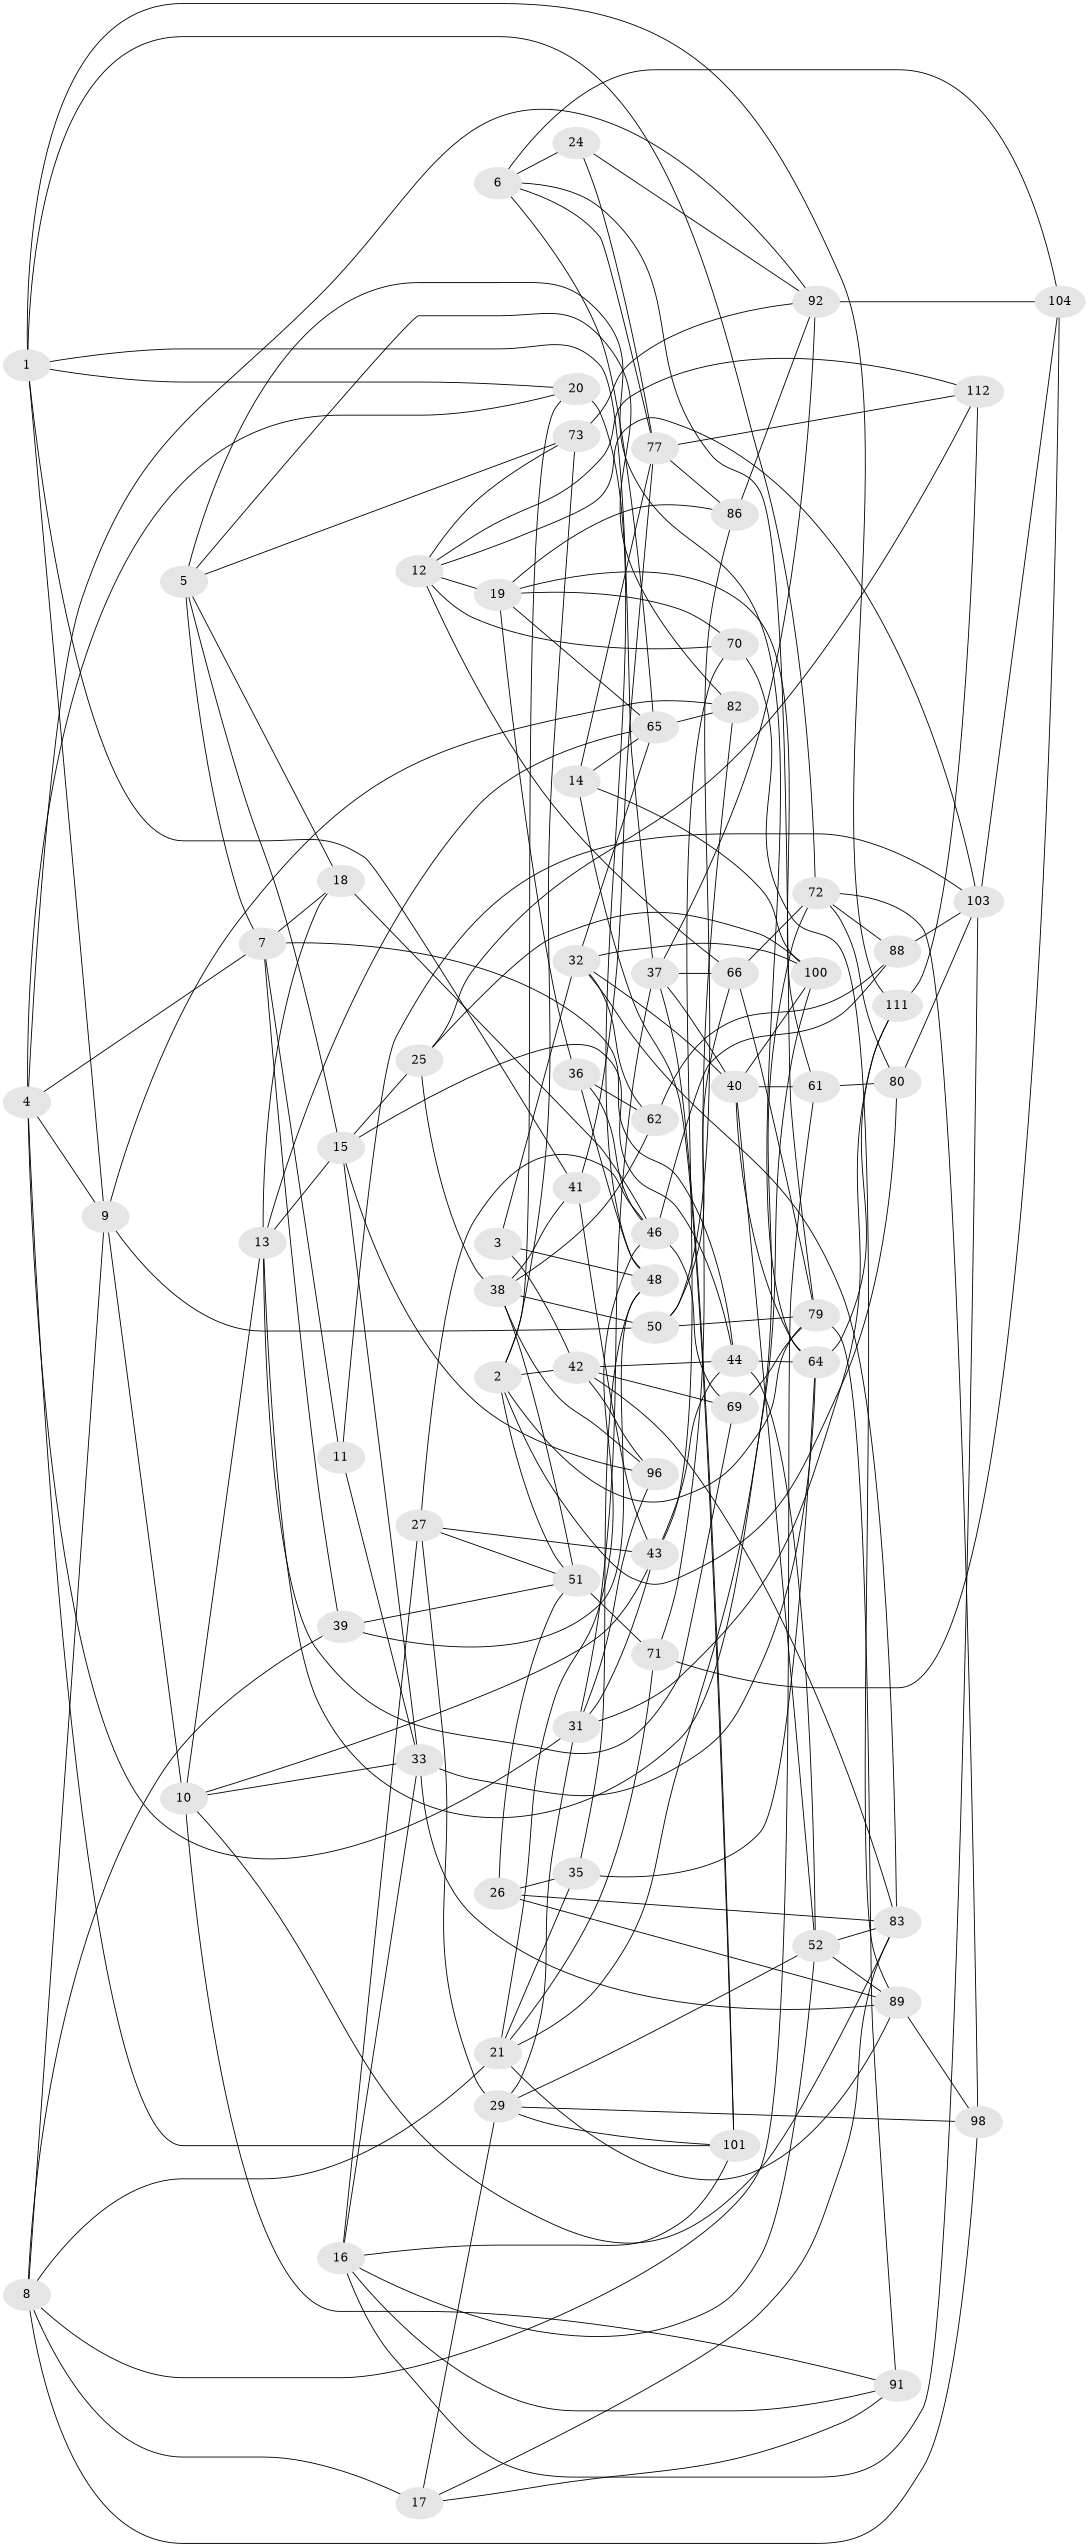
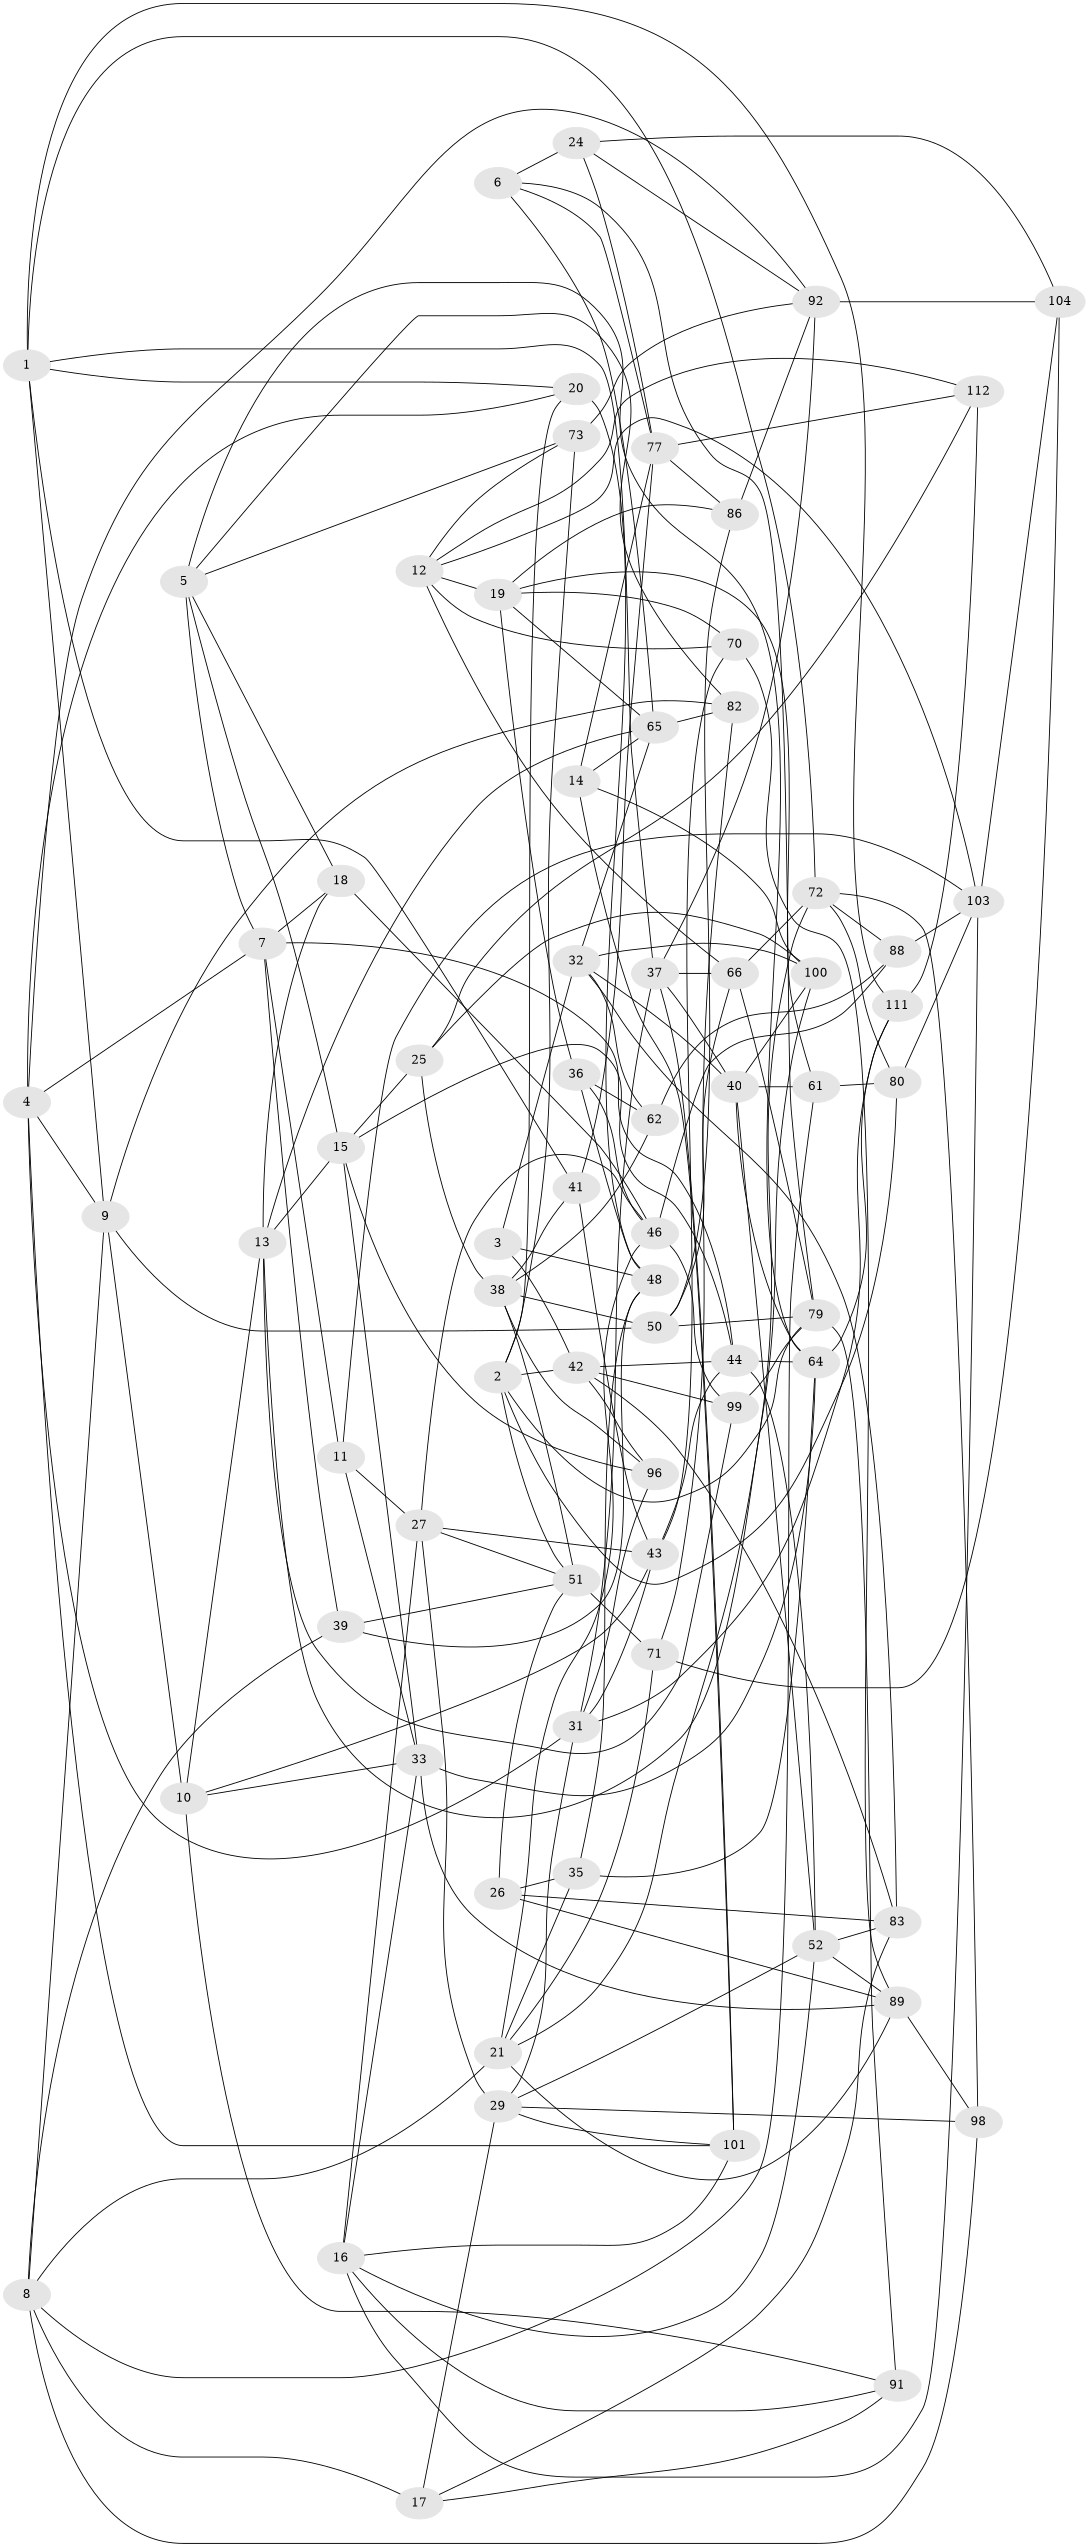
edge "6" -- "104": now "24" -- "104"
node "69": label "69" -> "99"
edge "11" -- "27": added
edge "10" -- "83": removed
